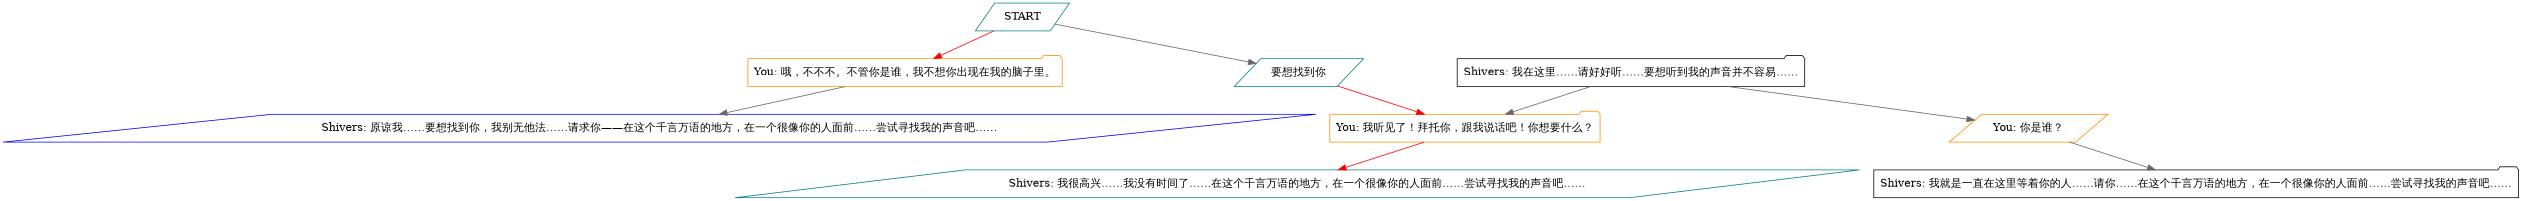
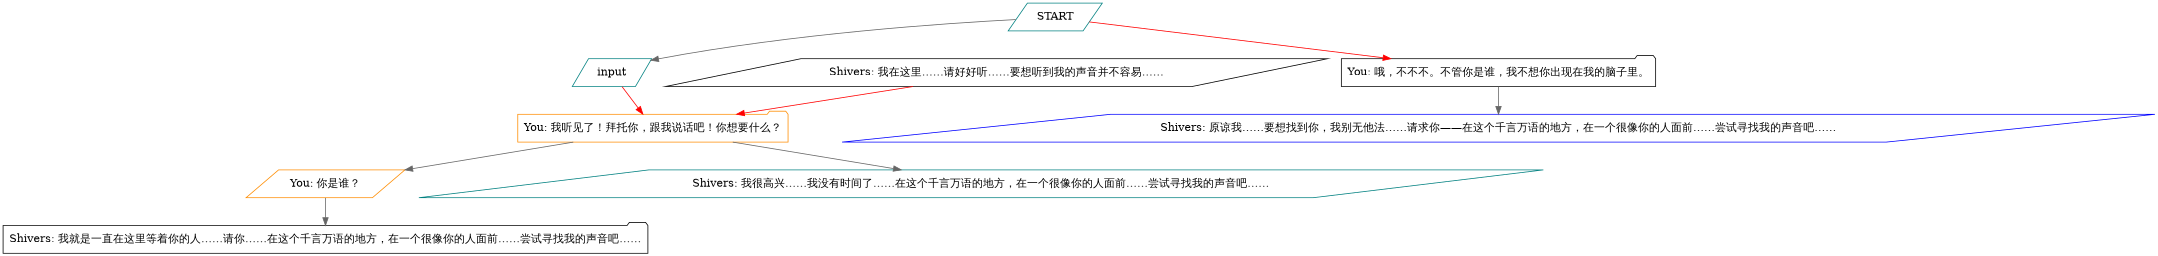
node "You: 哦，不不不。不管你是谁，我不想你出现在我的脑子里。": color darkorange -> black
node "要想找到你": label "要想找到你" -> "input"
node "Shivers: 我在这里……请好好听……要想听到我的声音并不容易……": shape folder -> parallelogram
edge "Shivers: 我在这里……请好好听……要想听到我的声音并不容易……" -> "You: 我听见了！拜托你，跟我说话吧！你想要什么？": color gray40 -> red
edge "Shivers: 我在这里……请好好听……要想听到我的声音并不容易……" -> "You: 你是谁？": now "You: 我听见了！拜托你，跟我说话吧！你想要什么？" -> "You: 你是谁？"
edge "You: 我听见了！拜托你，跟我说话吧！你想要什么？" -> "Shivers: 我很高兴……我没有时间了……在这个千言万语的地方，在一个很像你的人面前……尝试寻找我的声音吧……": color red -> gray40
